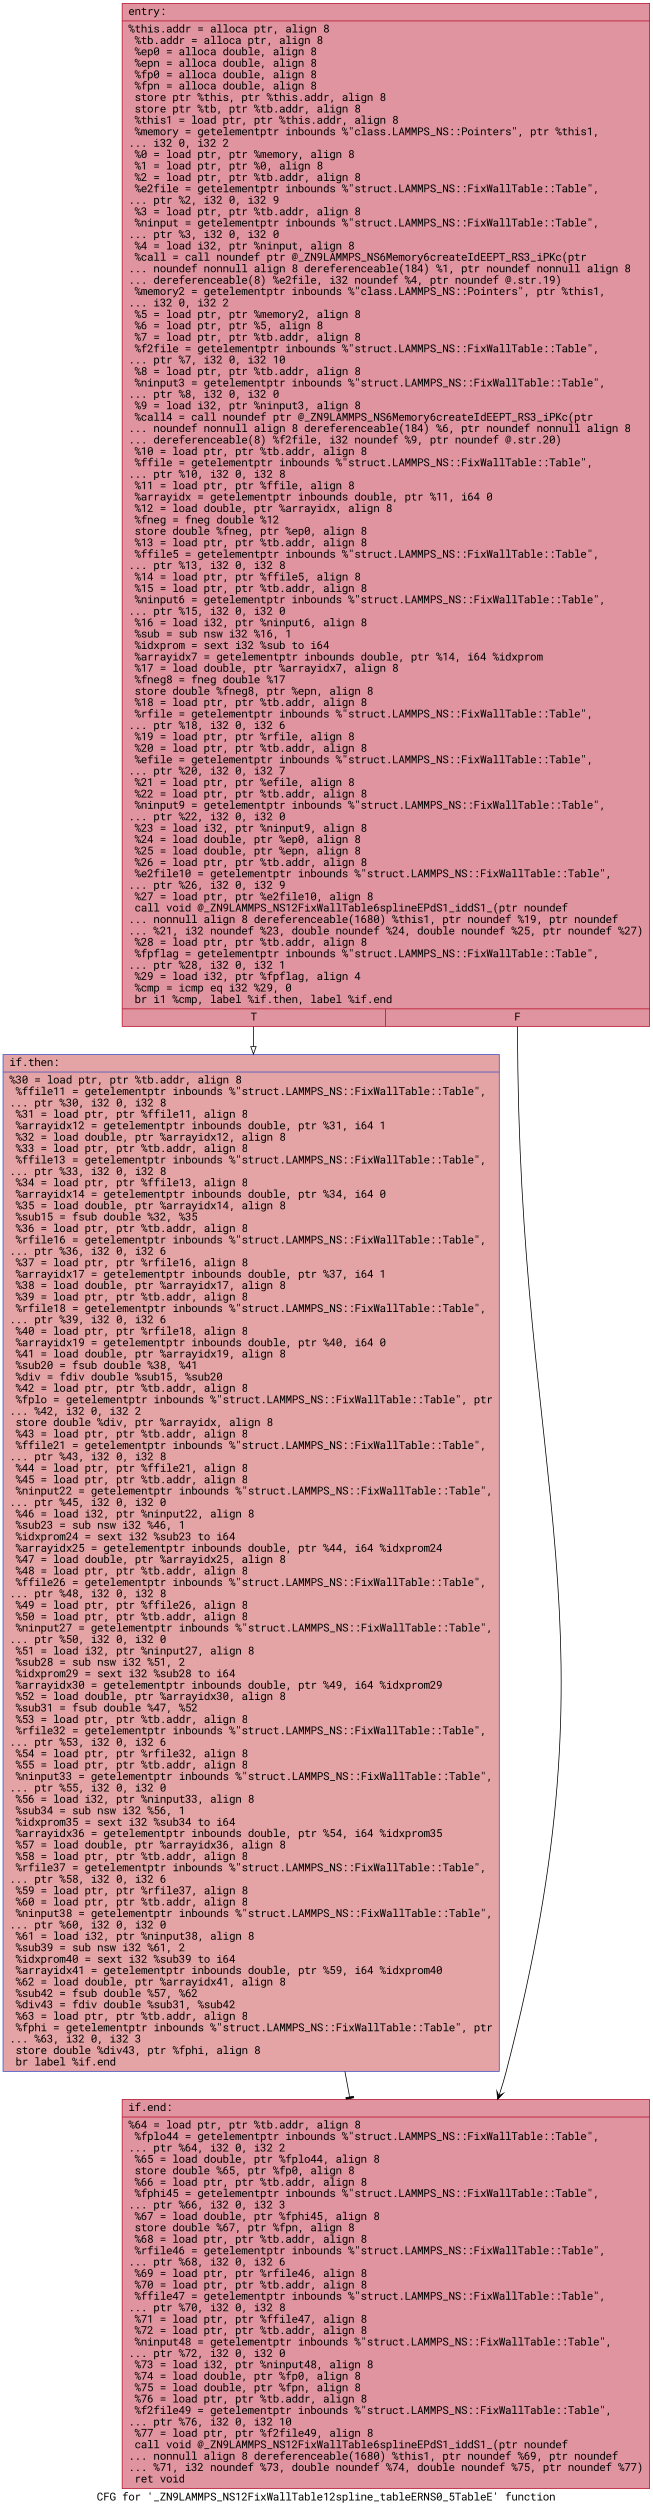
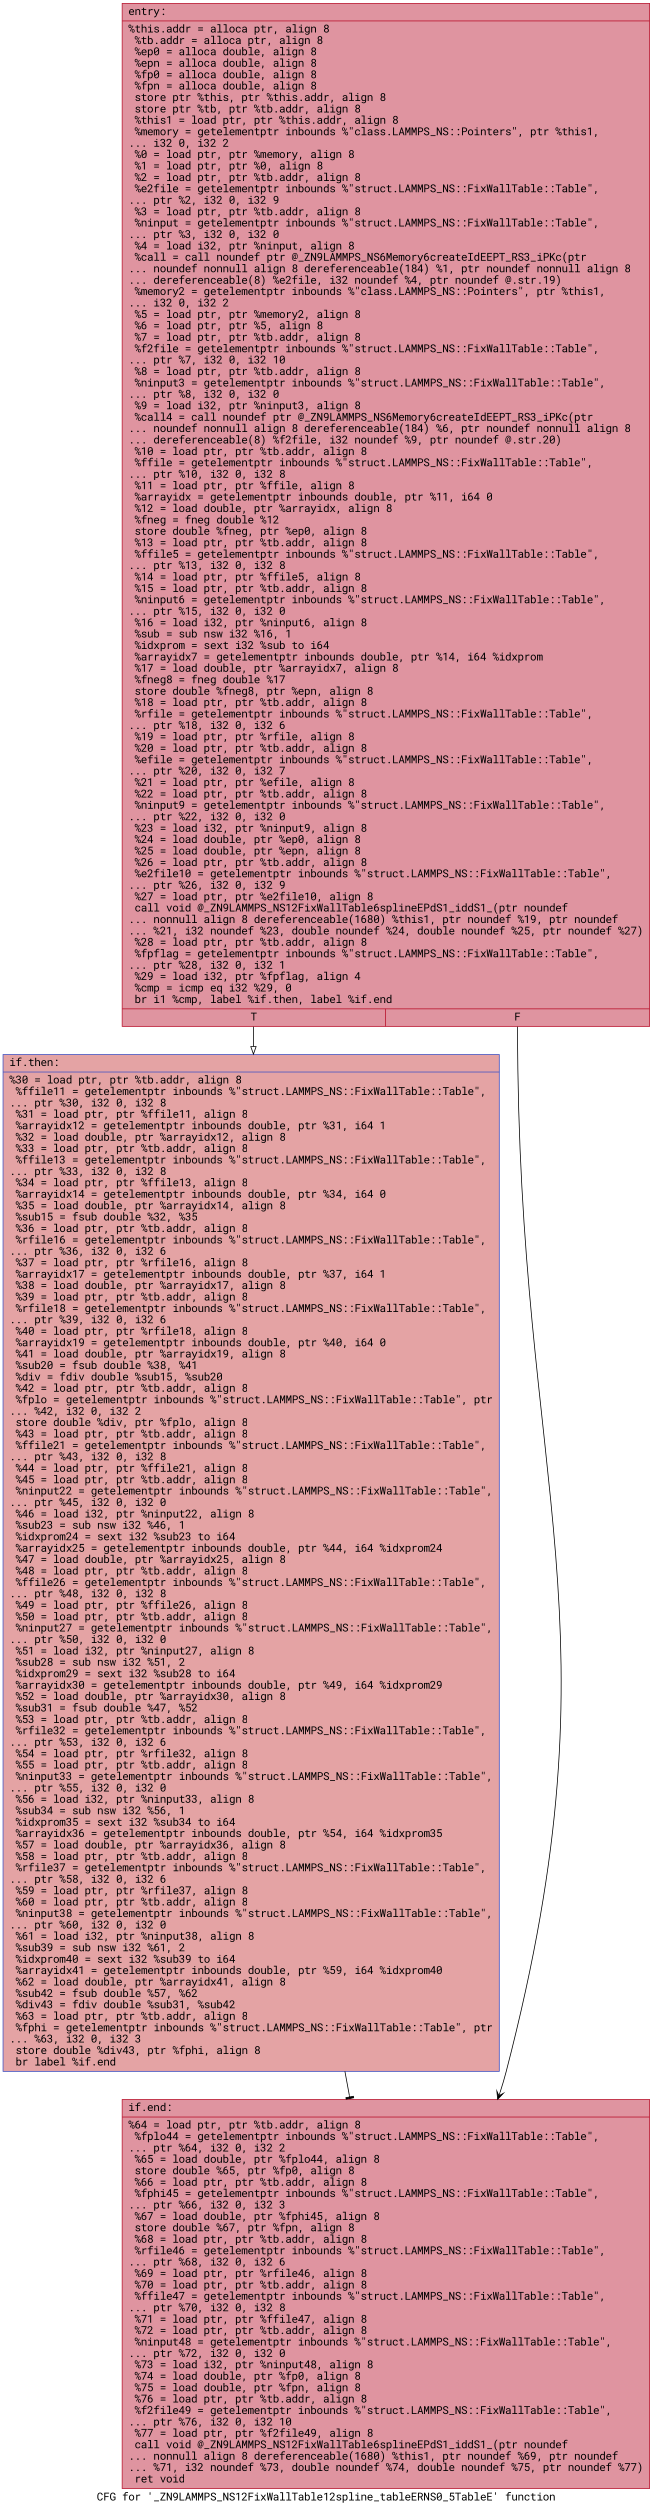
node "if.then:": text "store double %div, ptr %arrayidx, align 8" -> "store double %div, ptr %fplo, align 8"
